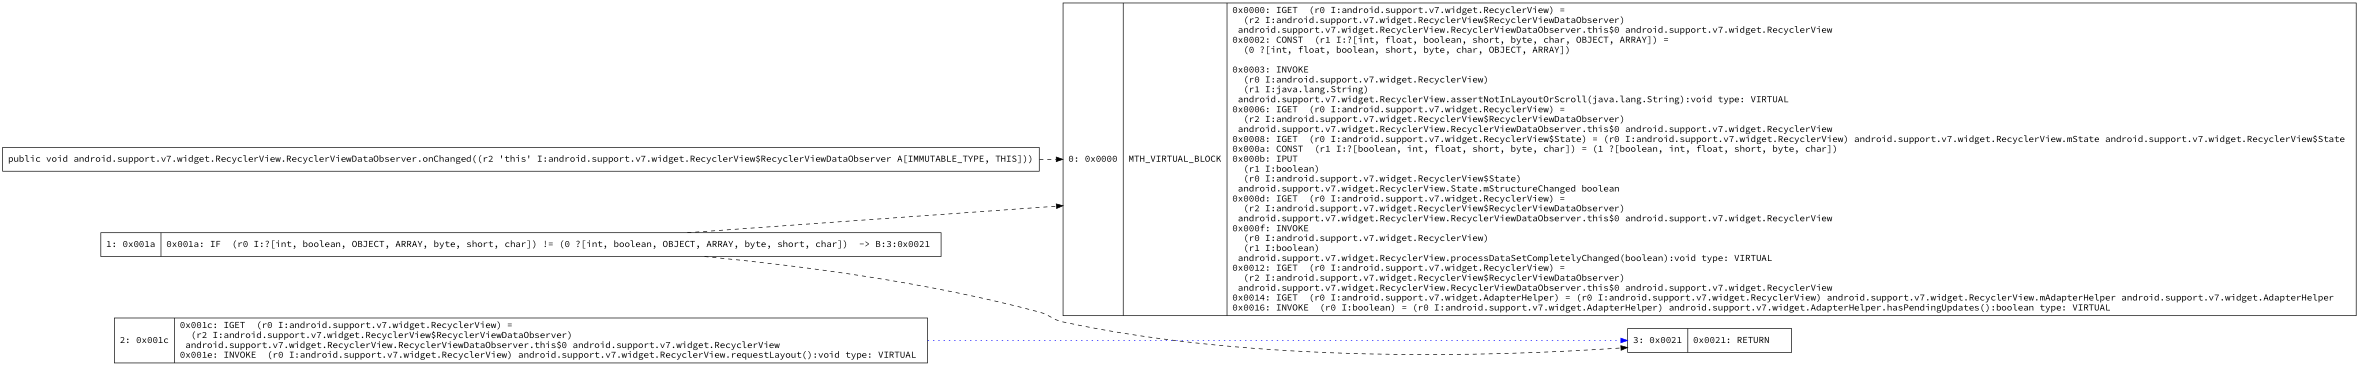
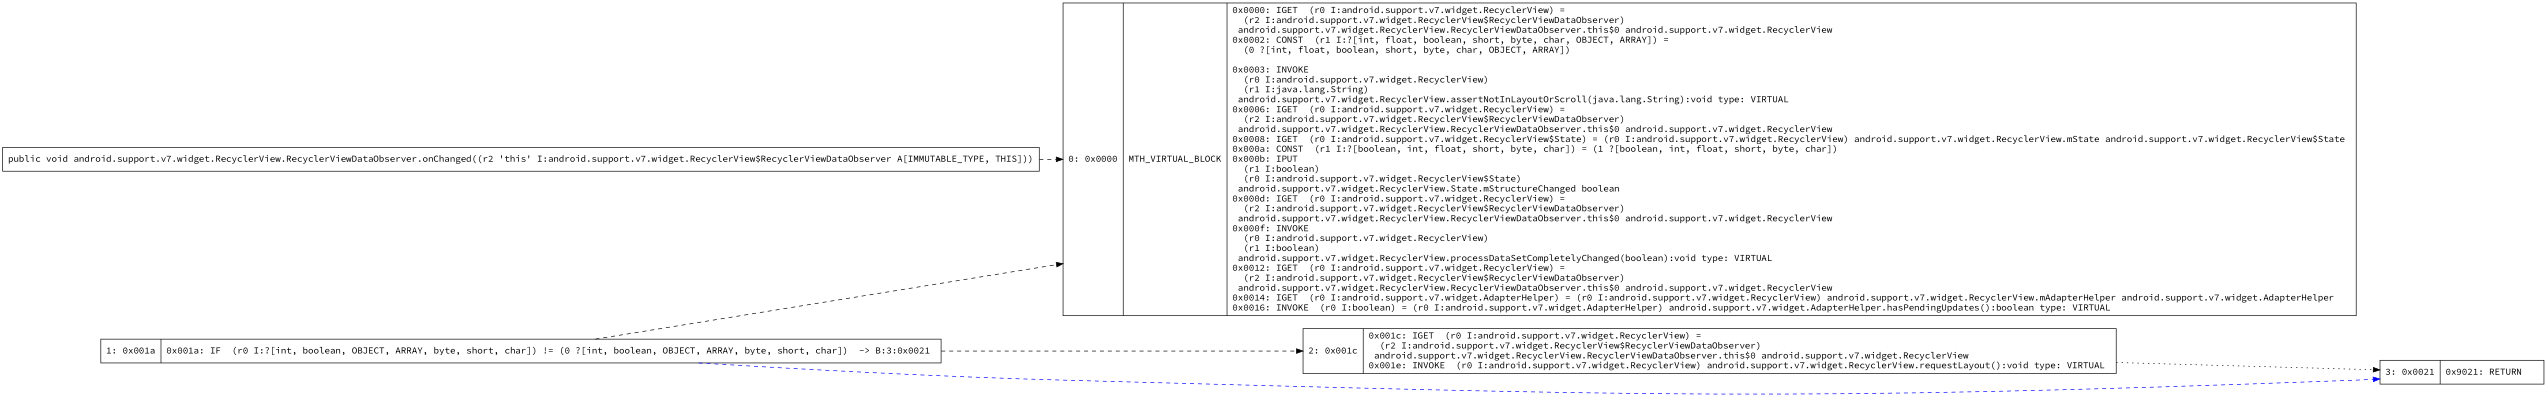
edge "1: 0x001a" -> "3: 0x0021": color black -> blue
edge "2: 0x001c" -> "3: 0x0021": color blue -> black
node "3: 0x0021": text "0x0021: RETURN" -> "0x9021: RETURN"
edge "1: 0x001a" -> "2: 0x001c": added
